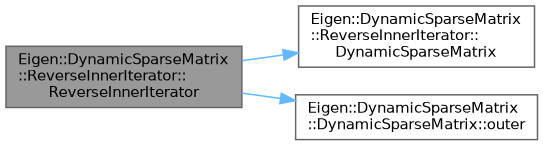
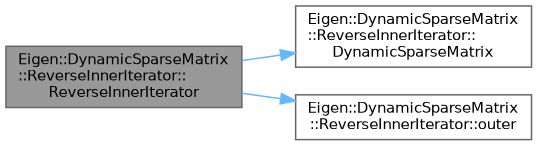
node "Eigen::DynamicSparseMatrix ::DynamicSparseMatrix::outer": label "Eigen::DynamicSparseMatrix ::DynamicSparseMatrix::outer" -> "Eigen::DynamicSparseMatrix ::ReverseInnerIterator::outer"
